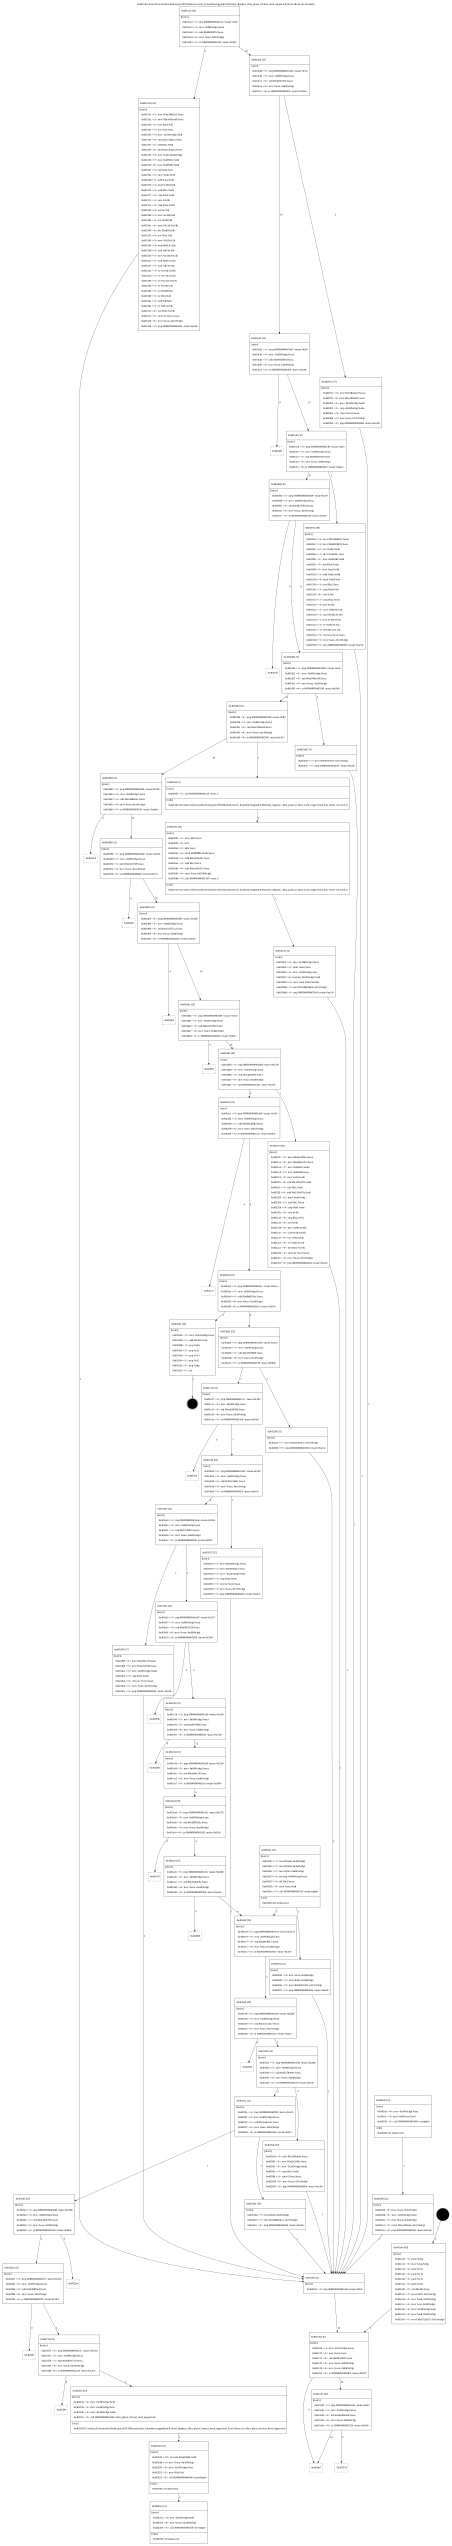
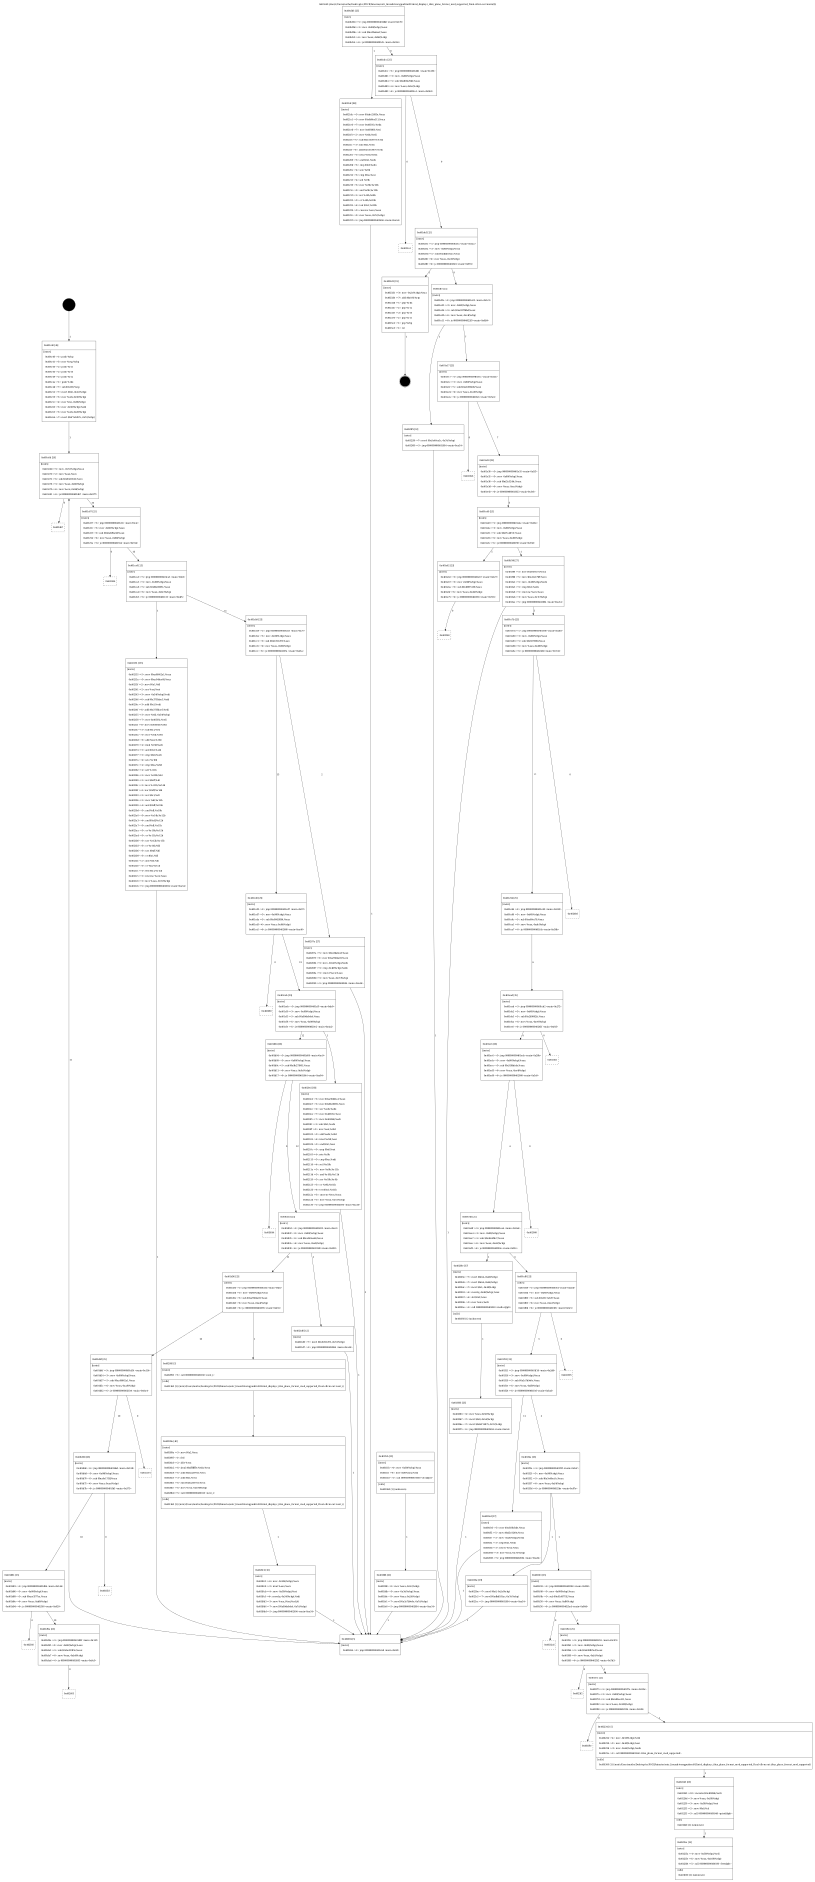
edge "0x401d9a [25]" -> "0x401db3 [25]": removed, label "10"
node "0x402023 [27]": removed
edge "0x401e62 [25]" -> "0x401e7b [25]": now "0x401f98 [27]" -> "0x401e7b [25]"
edge "0x40203e [37]" -> "0x401edf [25]": reversed
edge "0x401c87 [25]" -> "0x4024b7": now "0x401c87 [25]" -> "0x401ca0 [25]"
